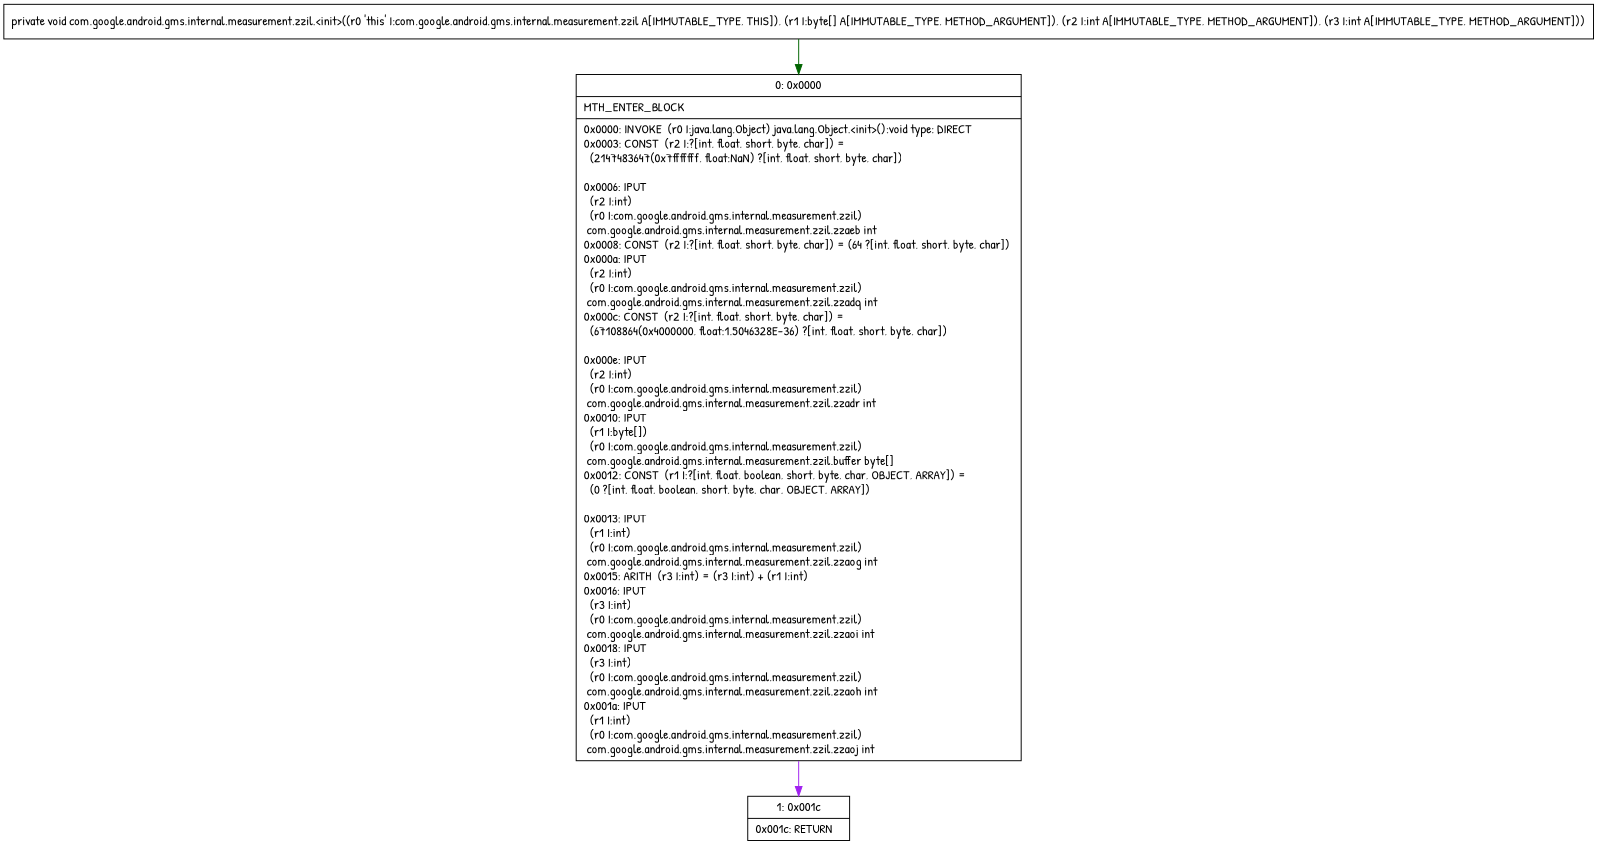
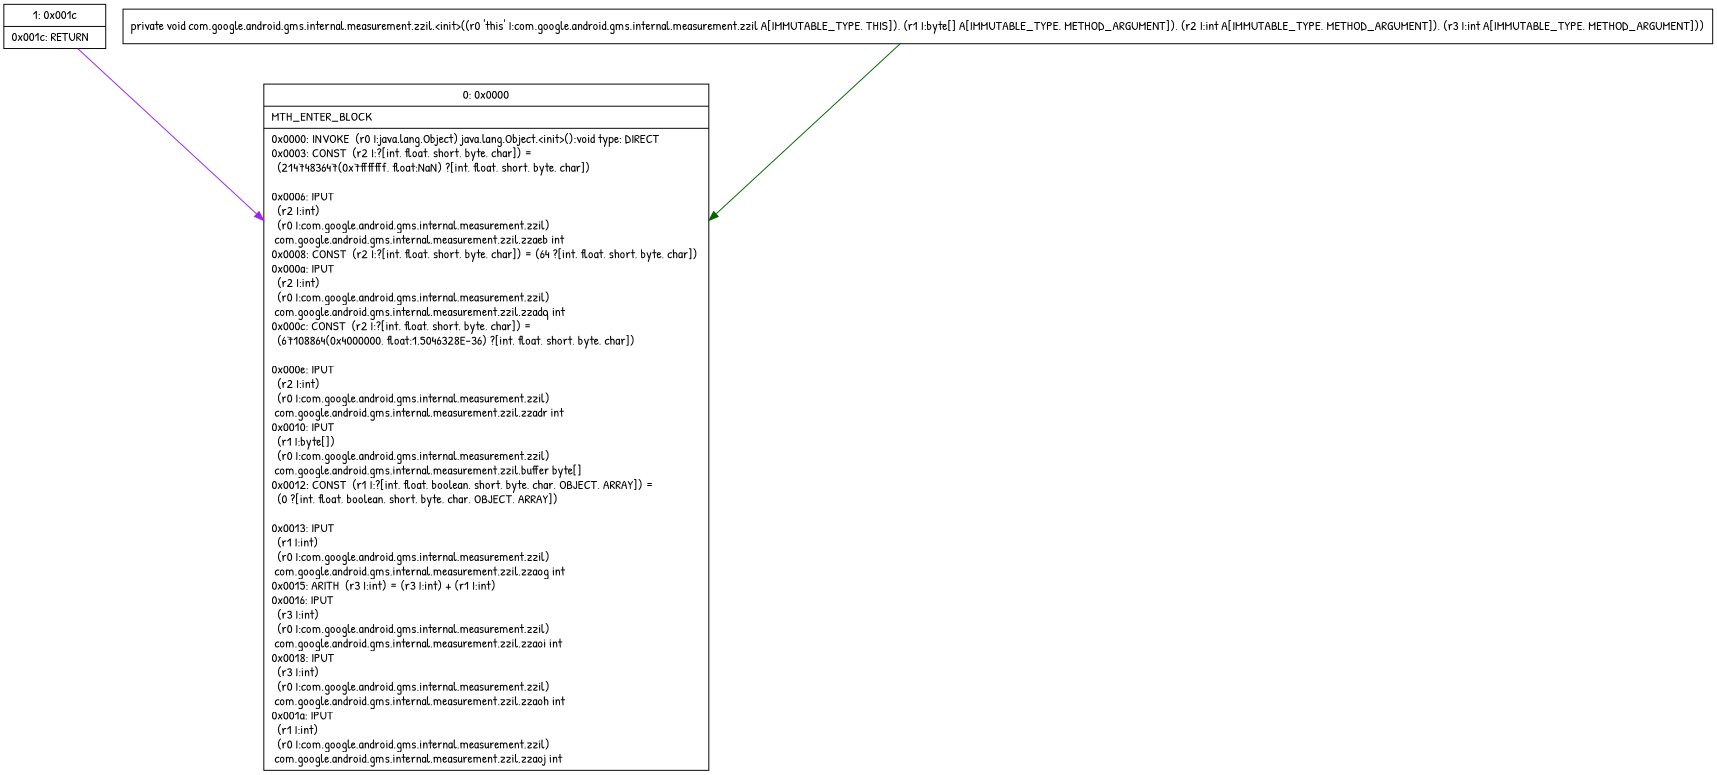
edge "0: 0x0000" -> "1: 0x001c": reversed
